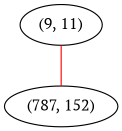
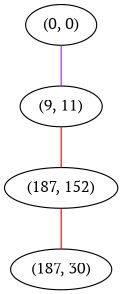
node "(0, 0)": added
node "(787, 152)": label "(787, 152)" -> "(187, 152)"
node "(187, 30)": added
